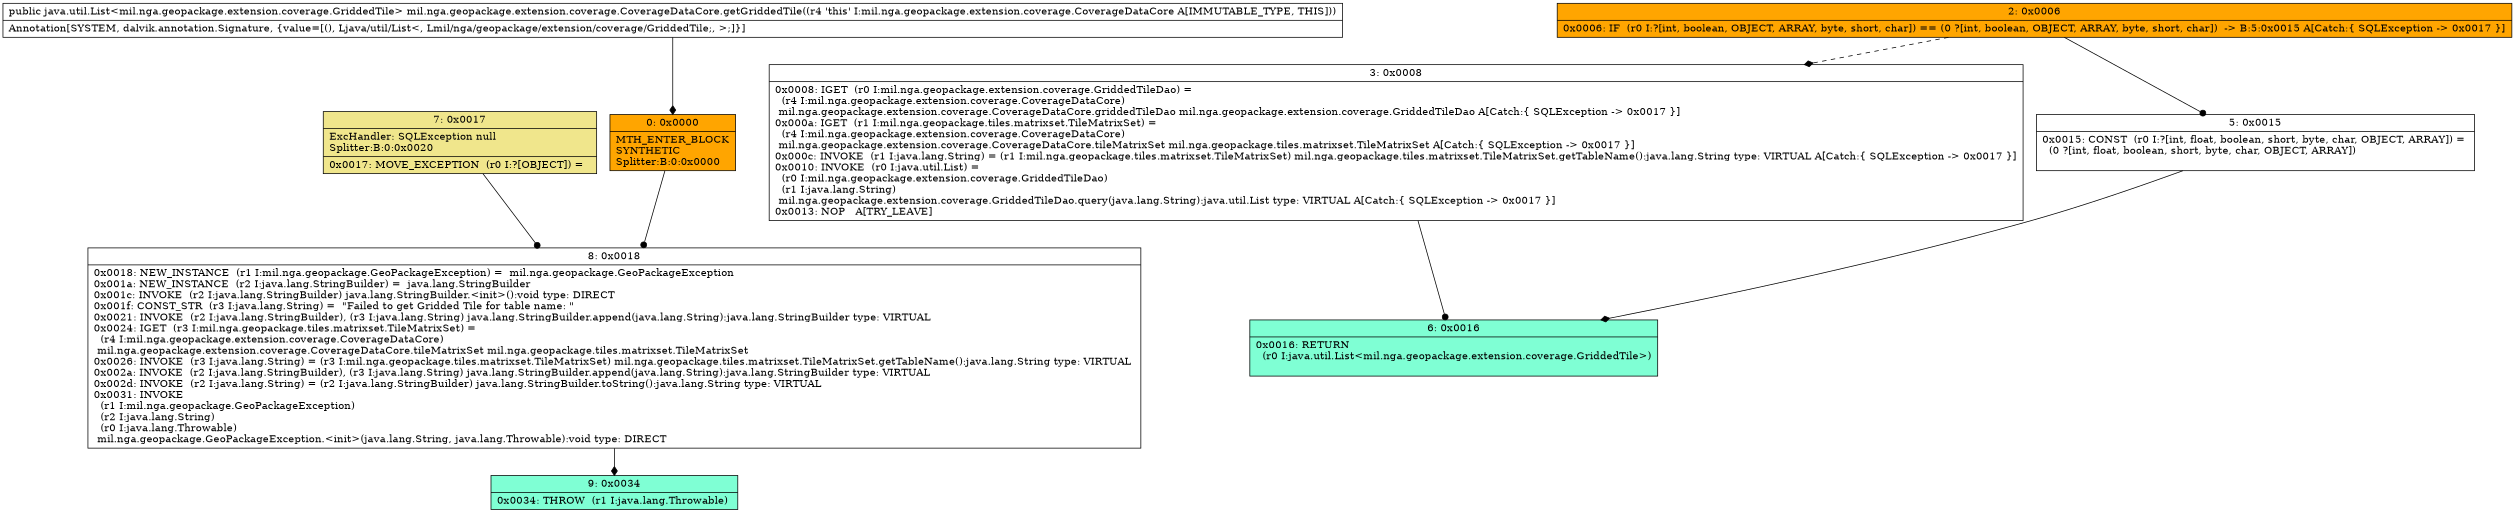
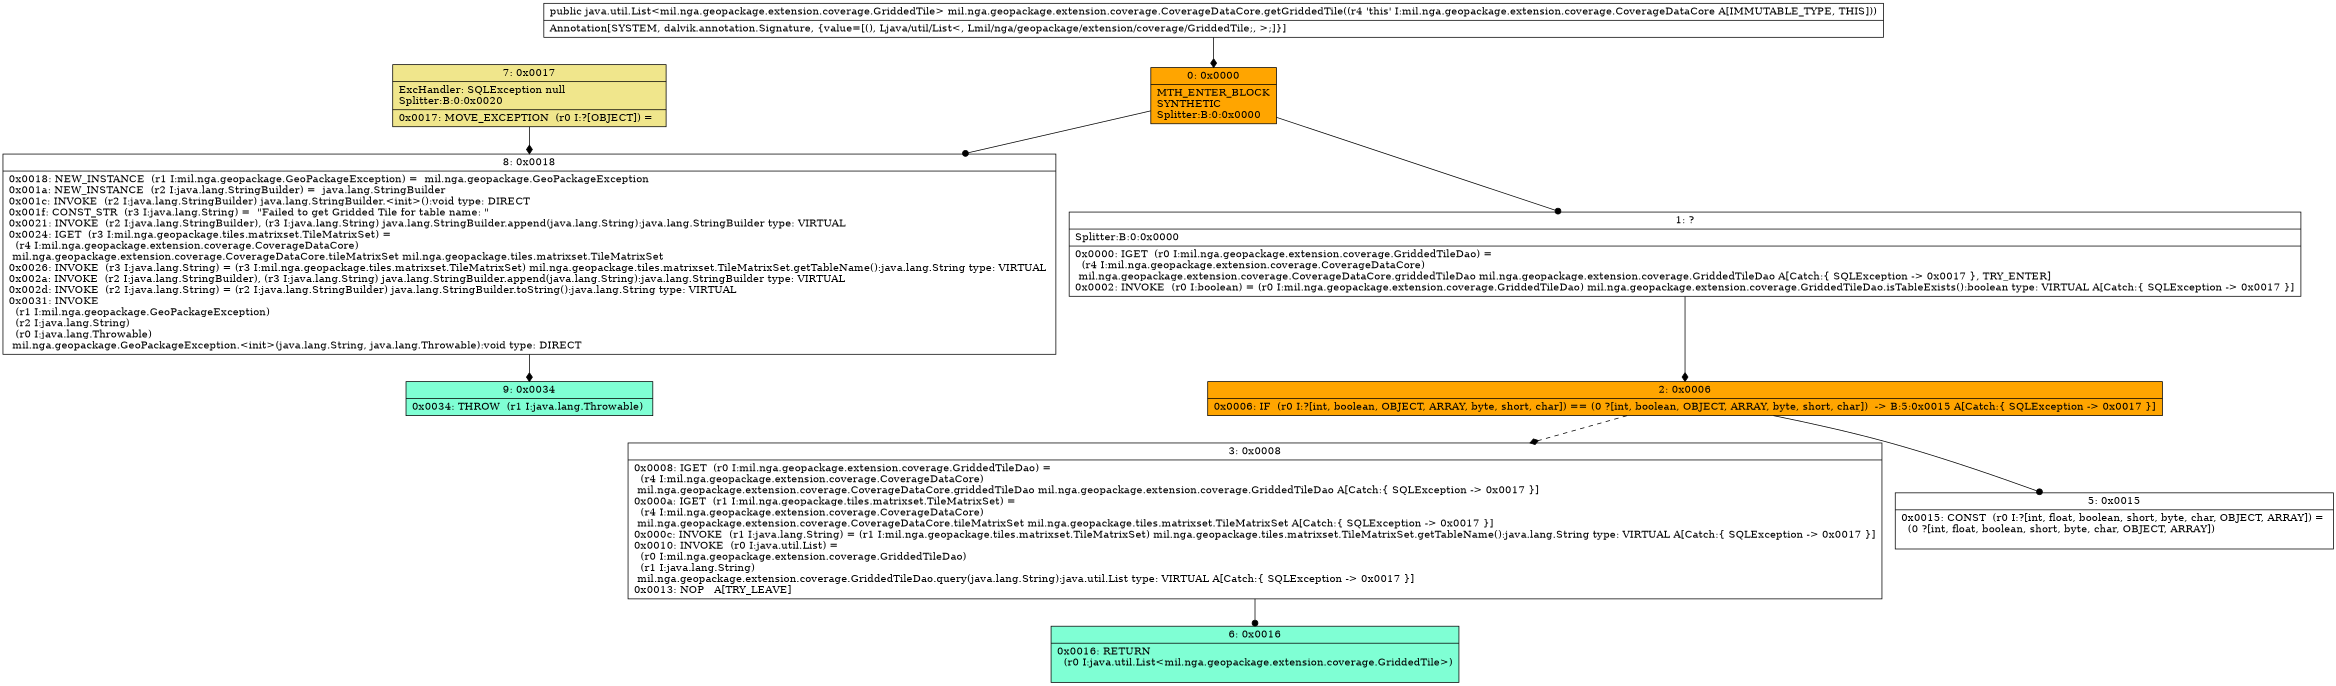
edge "7: 0x0017" -> "8: 0x0018": arrowhead dot -> diamond
node "1: ?": added
edge "5: 0x0015" -> "6: 0x0016": removed
